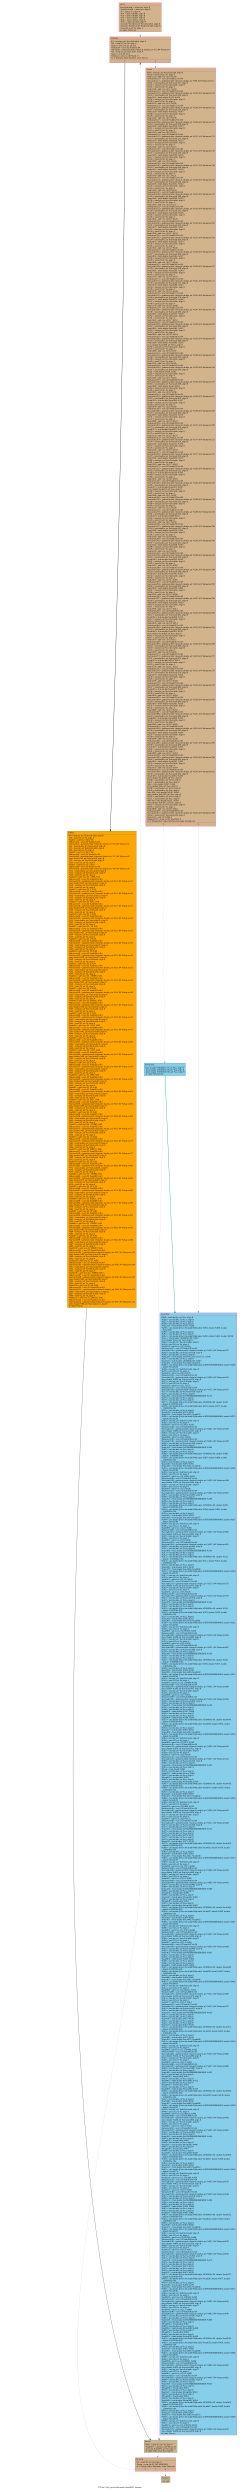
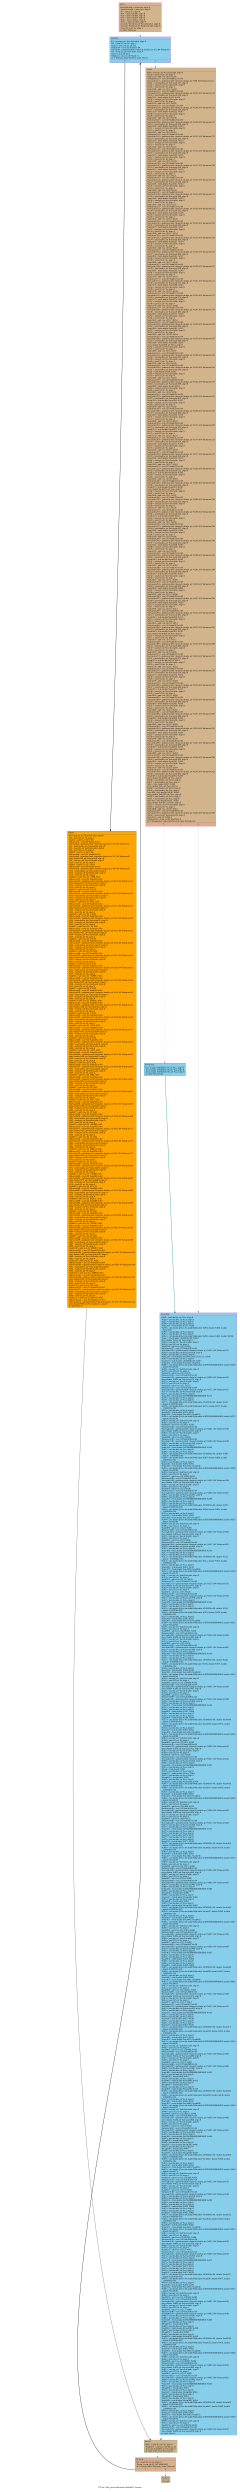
node "for.body:": fillcolor tan -> skyblue
edge "for.cond:" -> "for.body:": style dotted -> bold
edge "if.then313:" -> "for.inc:": now "if.end314:" -> "for.inc:"
